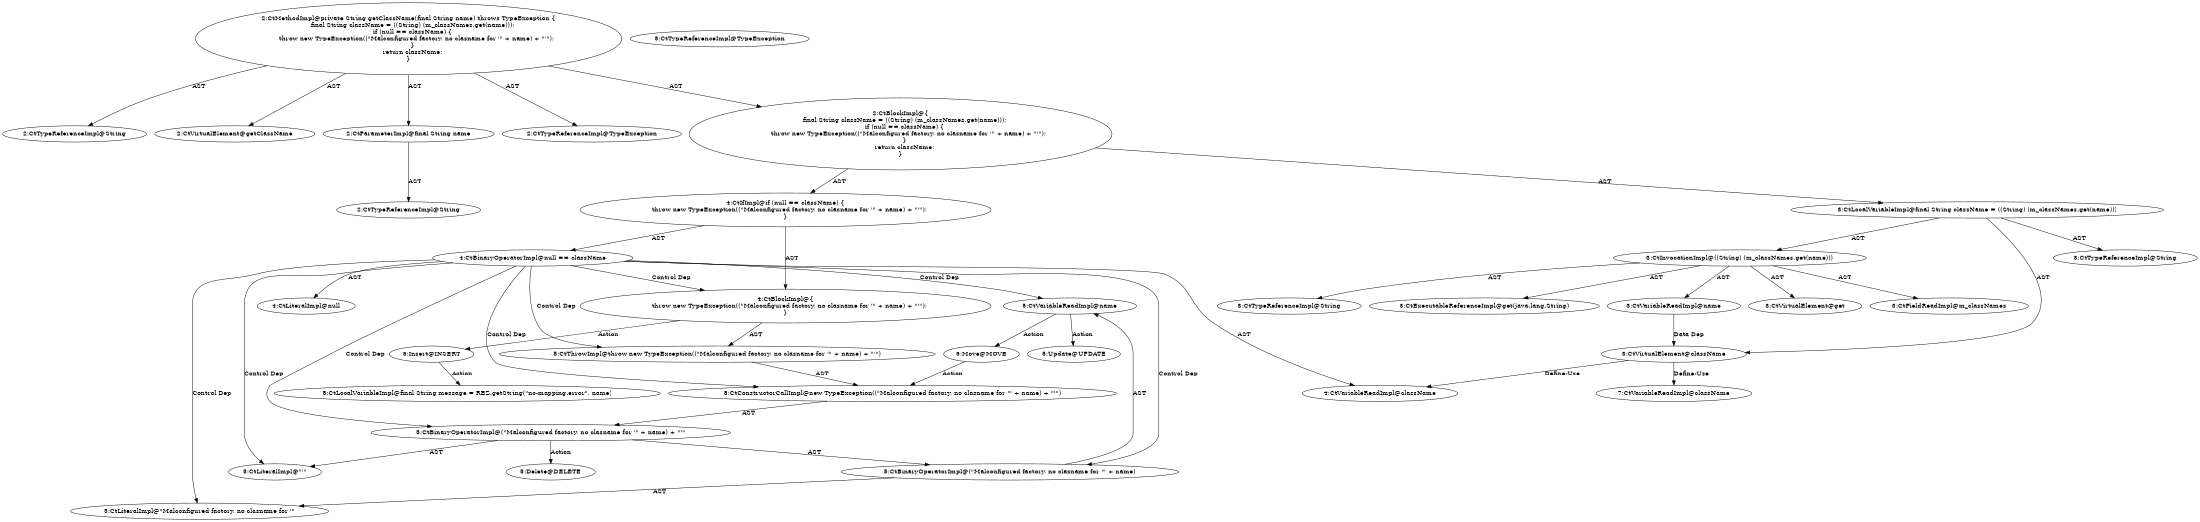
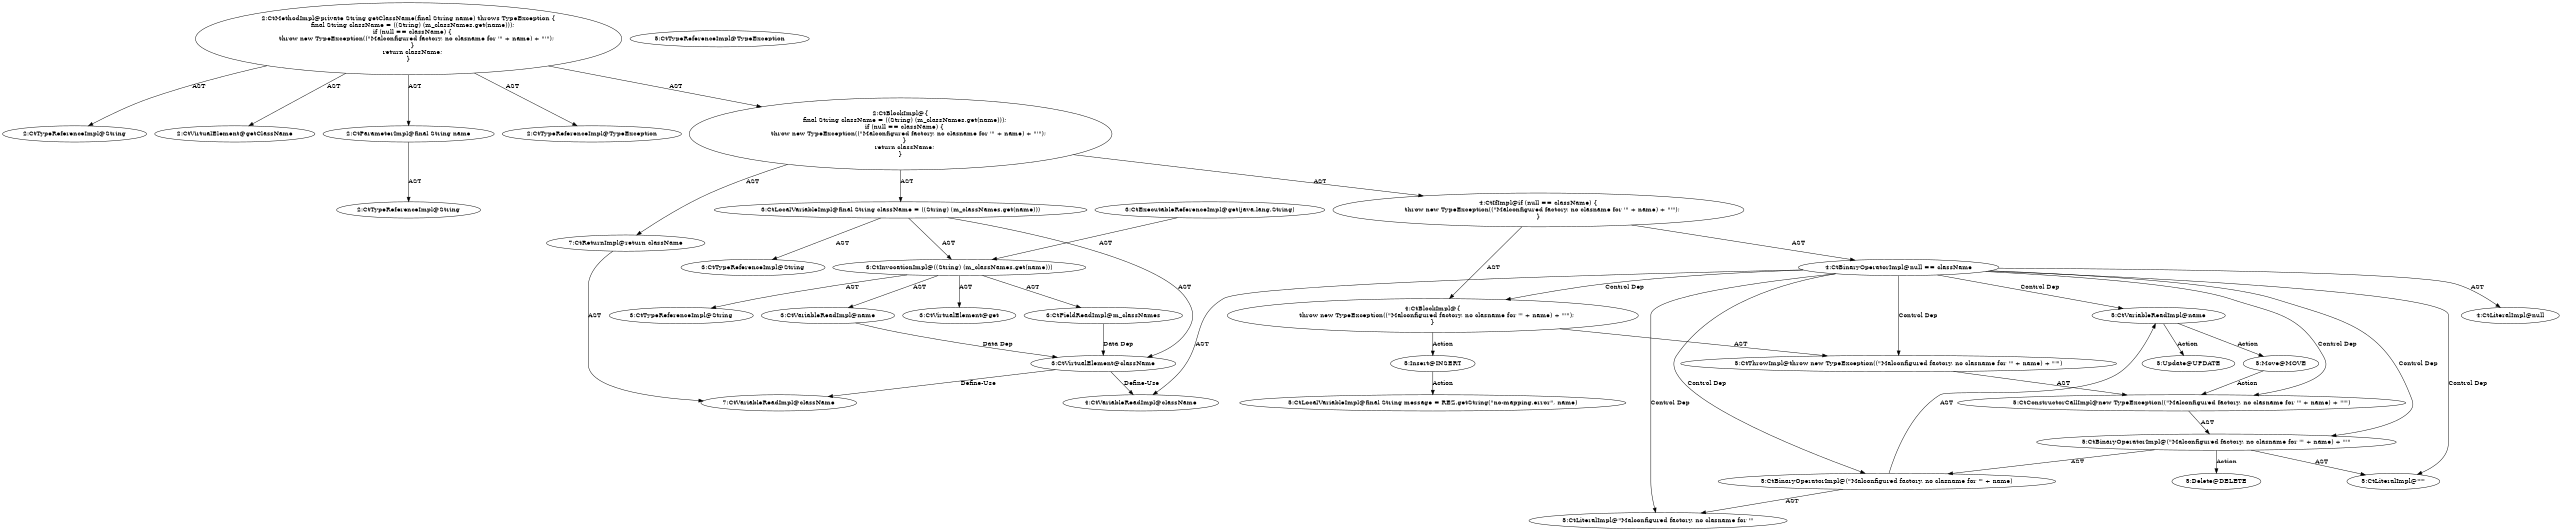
node "7:CtReturnImpl@return className": added
edge "3:CtInvocationImpl@((String) (m_classNames.get(name)))" -> "3:CtExecutableReferenceImpl@get(java.lang.String)": reversed
edge "3:CtFieldReadImpl@m_classNames" -> "3:CtVirtualElement@className": added, label "Data Dep"
